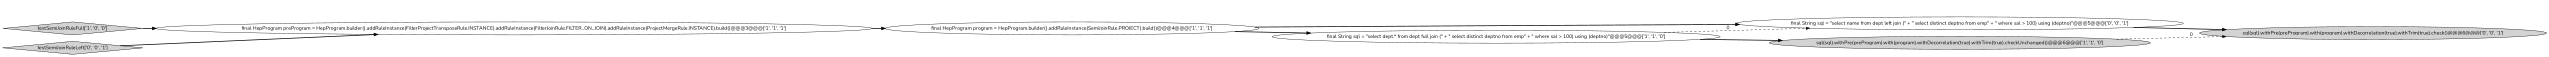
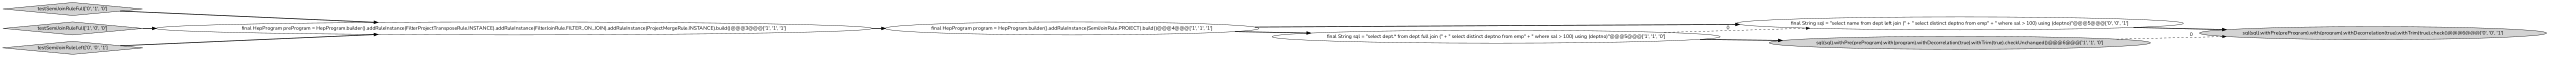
node "testSemiJoinRuleFull['0', '1', '0']": added
